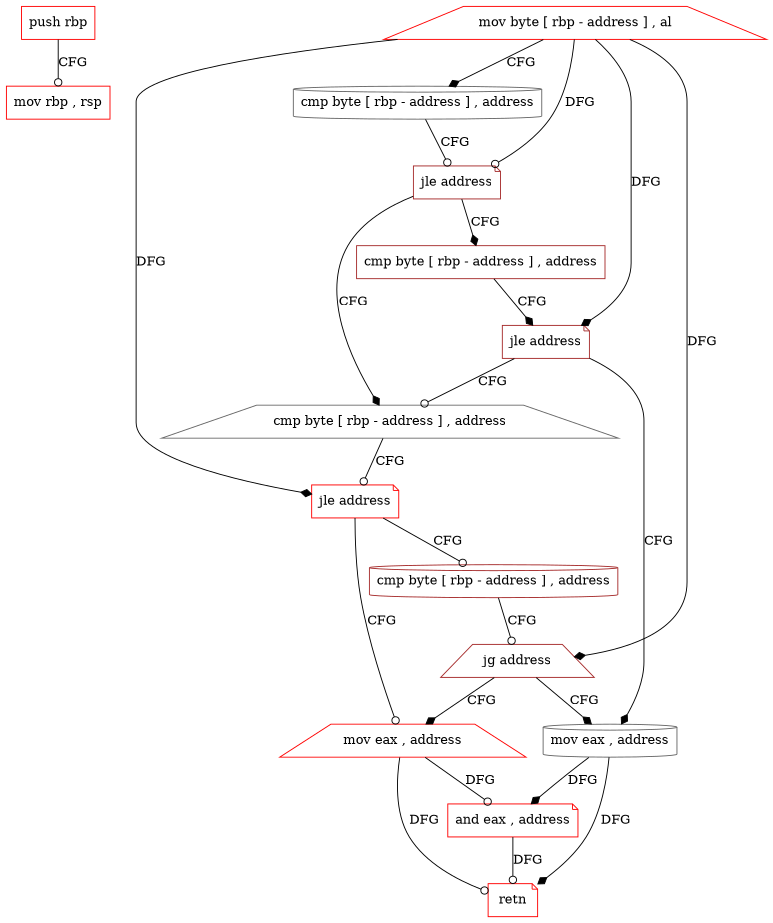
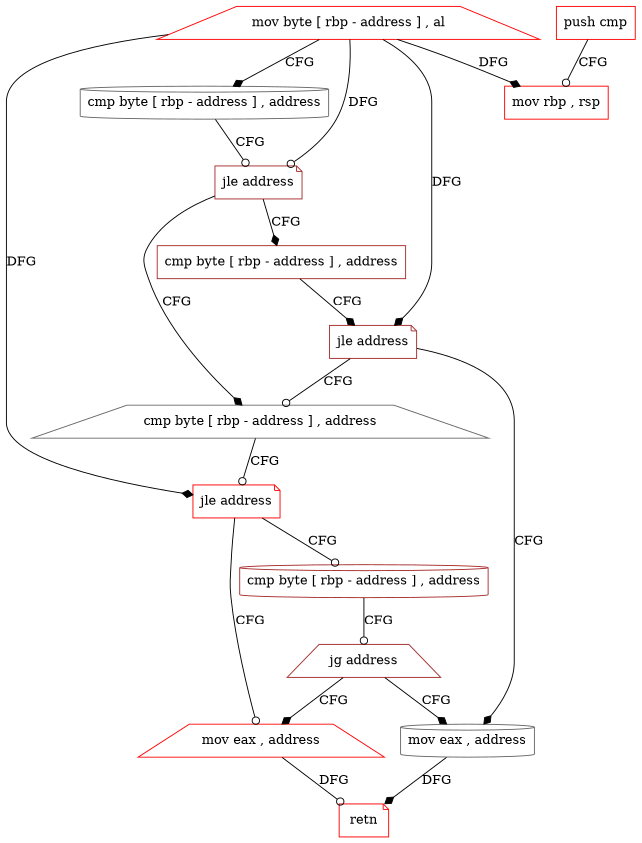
node "push rbp": label "push rbp" -> "push cmp"
edge "mov byte [ rbp - address ] , al" -> "jg address": now "mov byte [ rbp - address ] , al" -> "mov rbp , rsp"
node "and eax , address": removed
